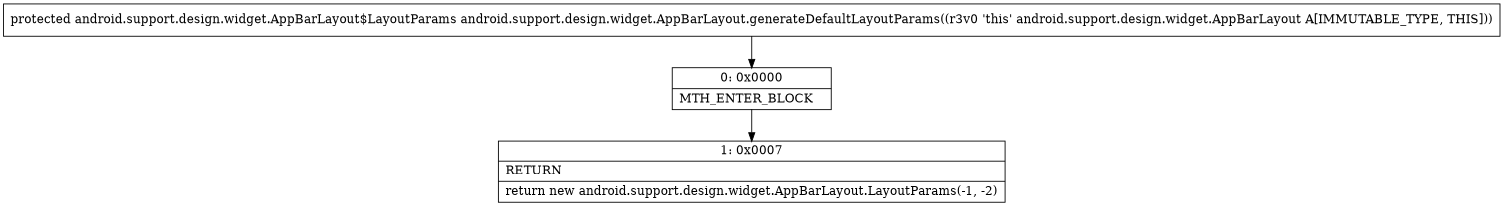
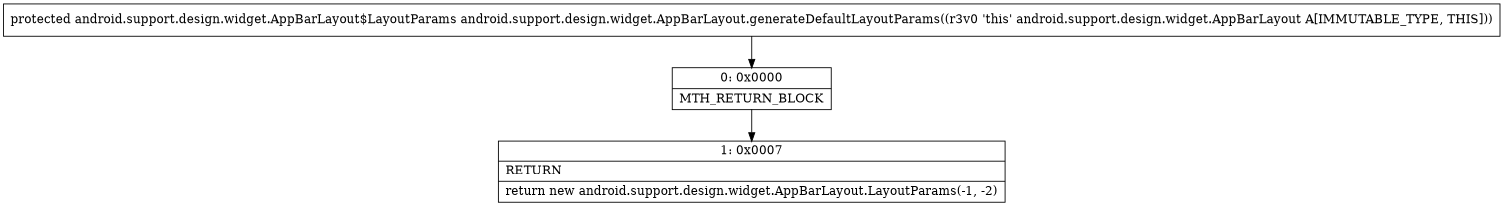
node "0: 0x0000": text "MTH_ENTER_BLOCK" -> "MTH_RETURN_BLOCK"
